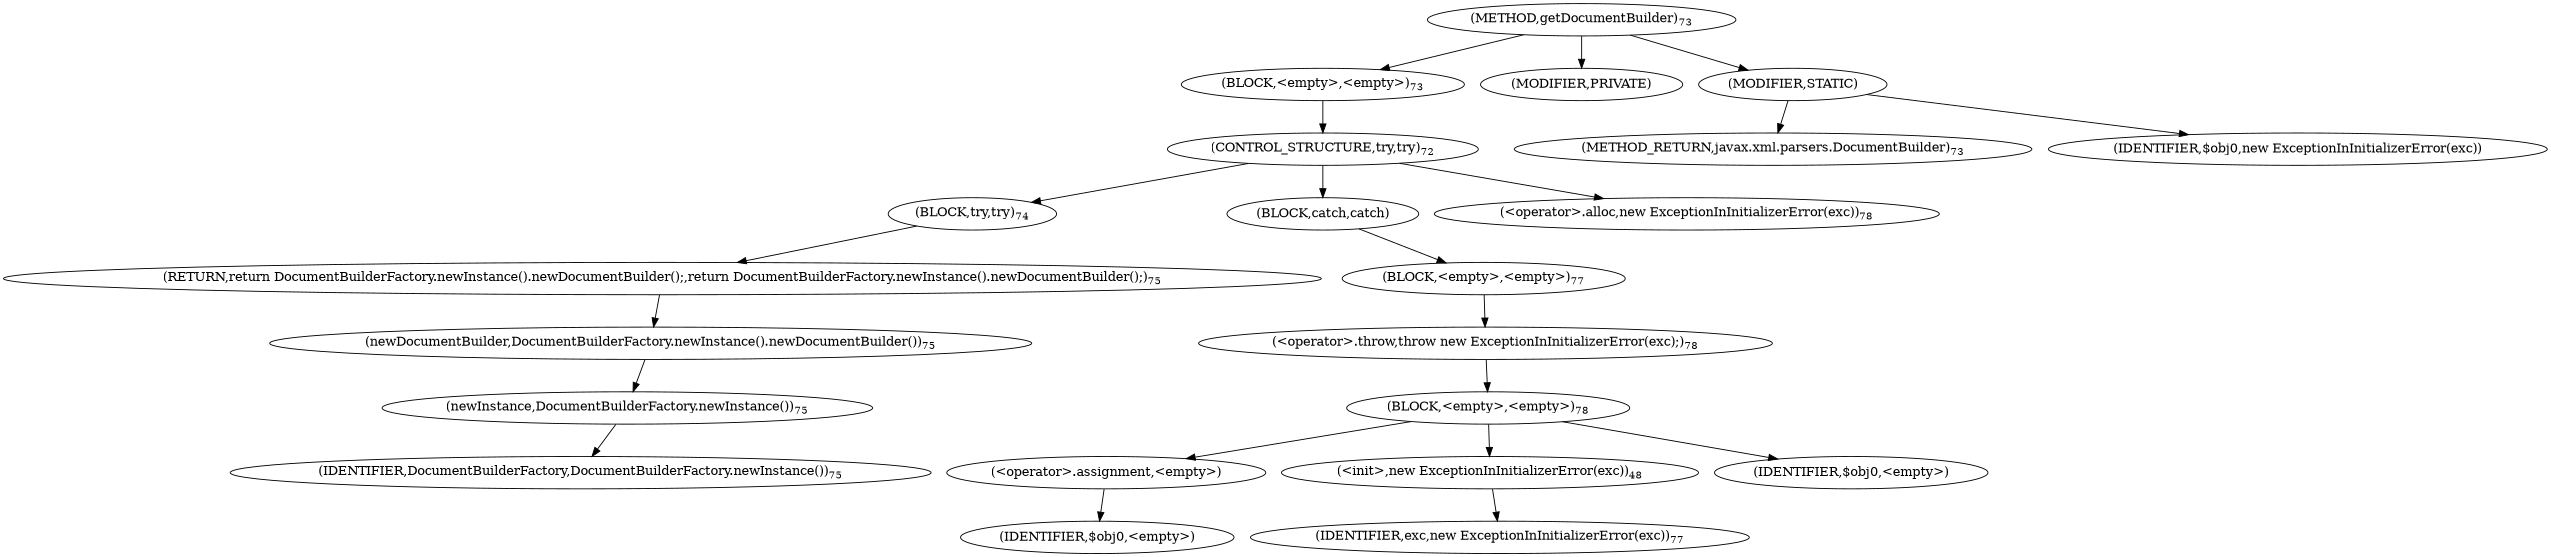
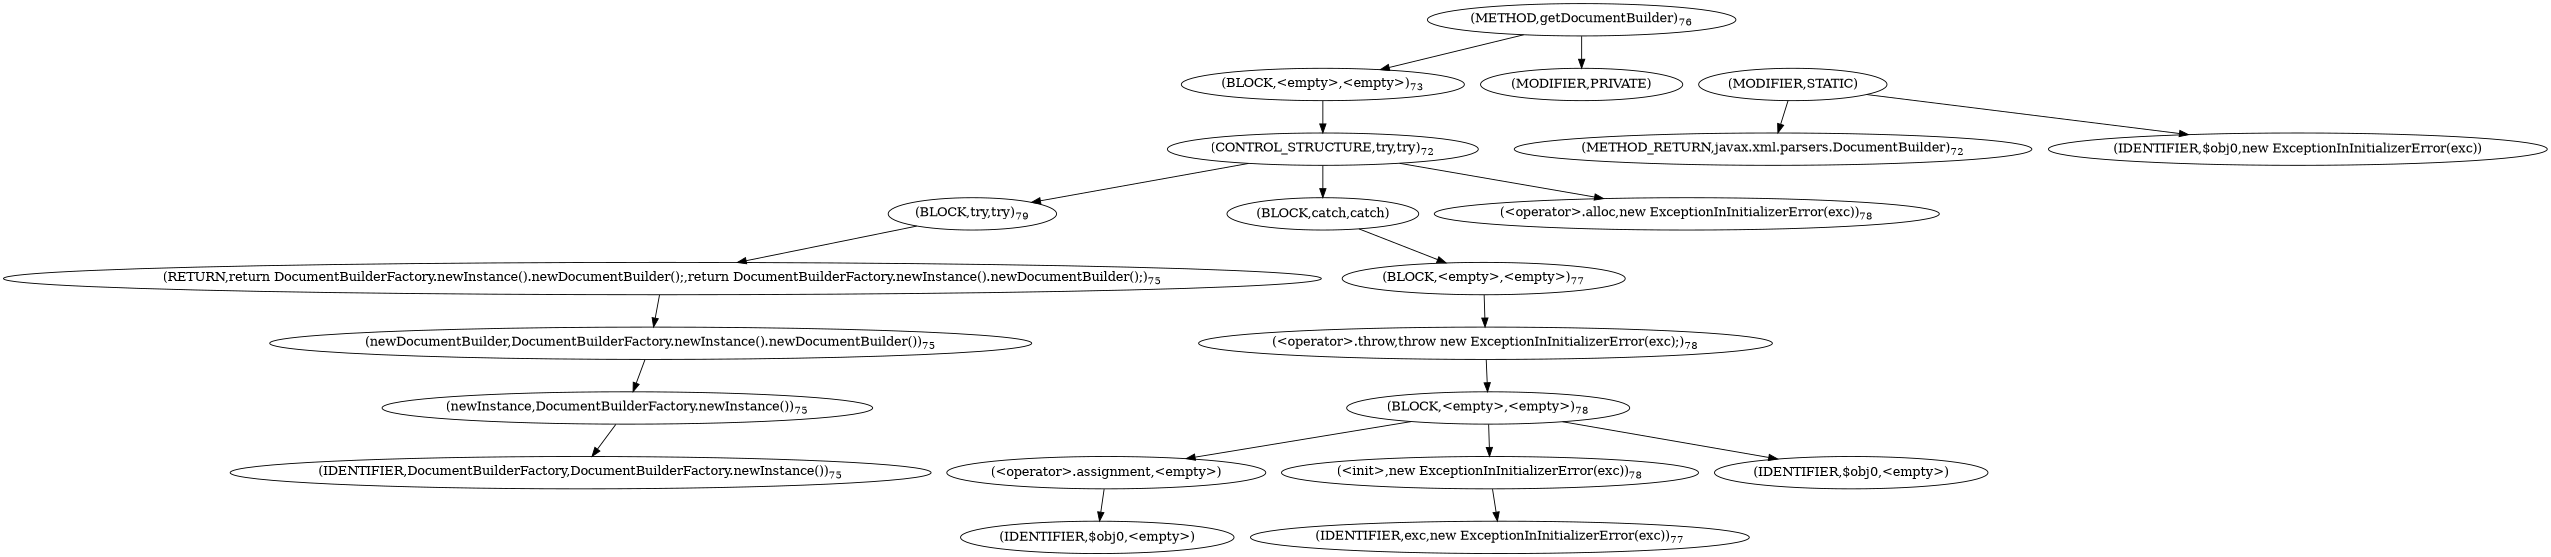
node "(METHOD,getDocumentBuilder)": text "73" -> "76"
edge "(METHOD,getDocumentBuilder)" -> "(MODIFIER,STATIC)": removed
node "(METHOD_RETURN,javax.xml.parsers.DocumentBuilder)": text "73" -> "72"
node "(BLOCK,try,try)": text "74" -> "79"
node "(<init>,new ExceptionInInitializerError(exc))": text "48" -> "78"
